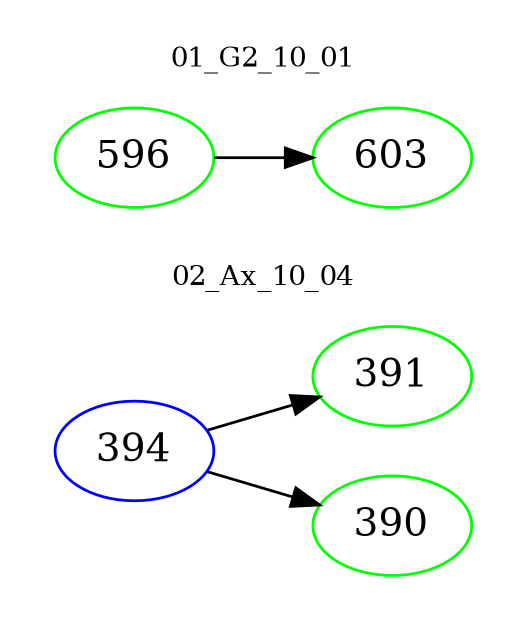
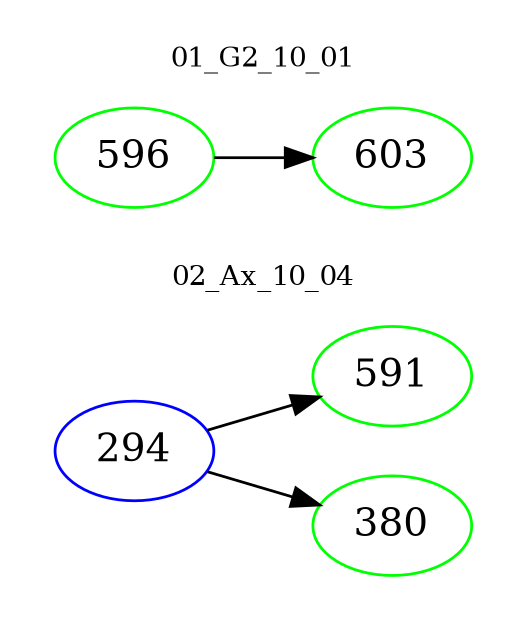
node "391": label "391" -> "591"
node "394": label "394" -> "294"
node "390": label "390" -> "380"
